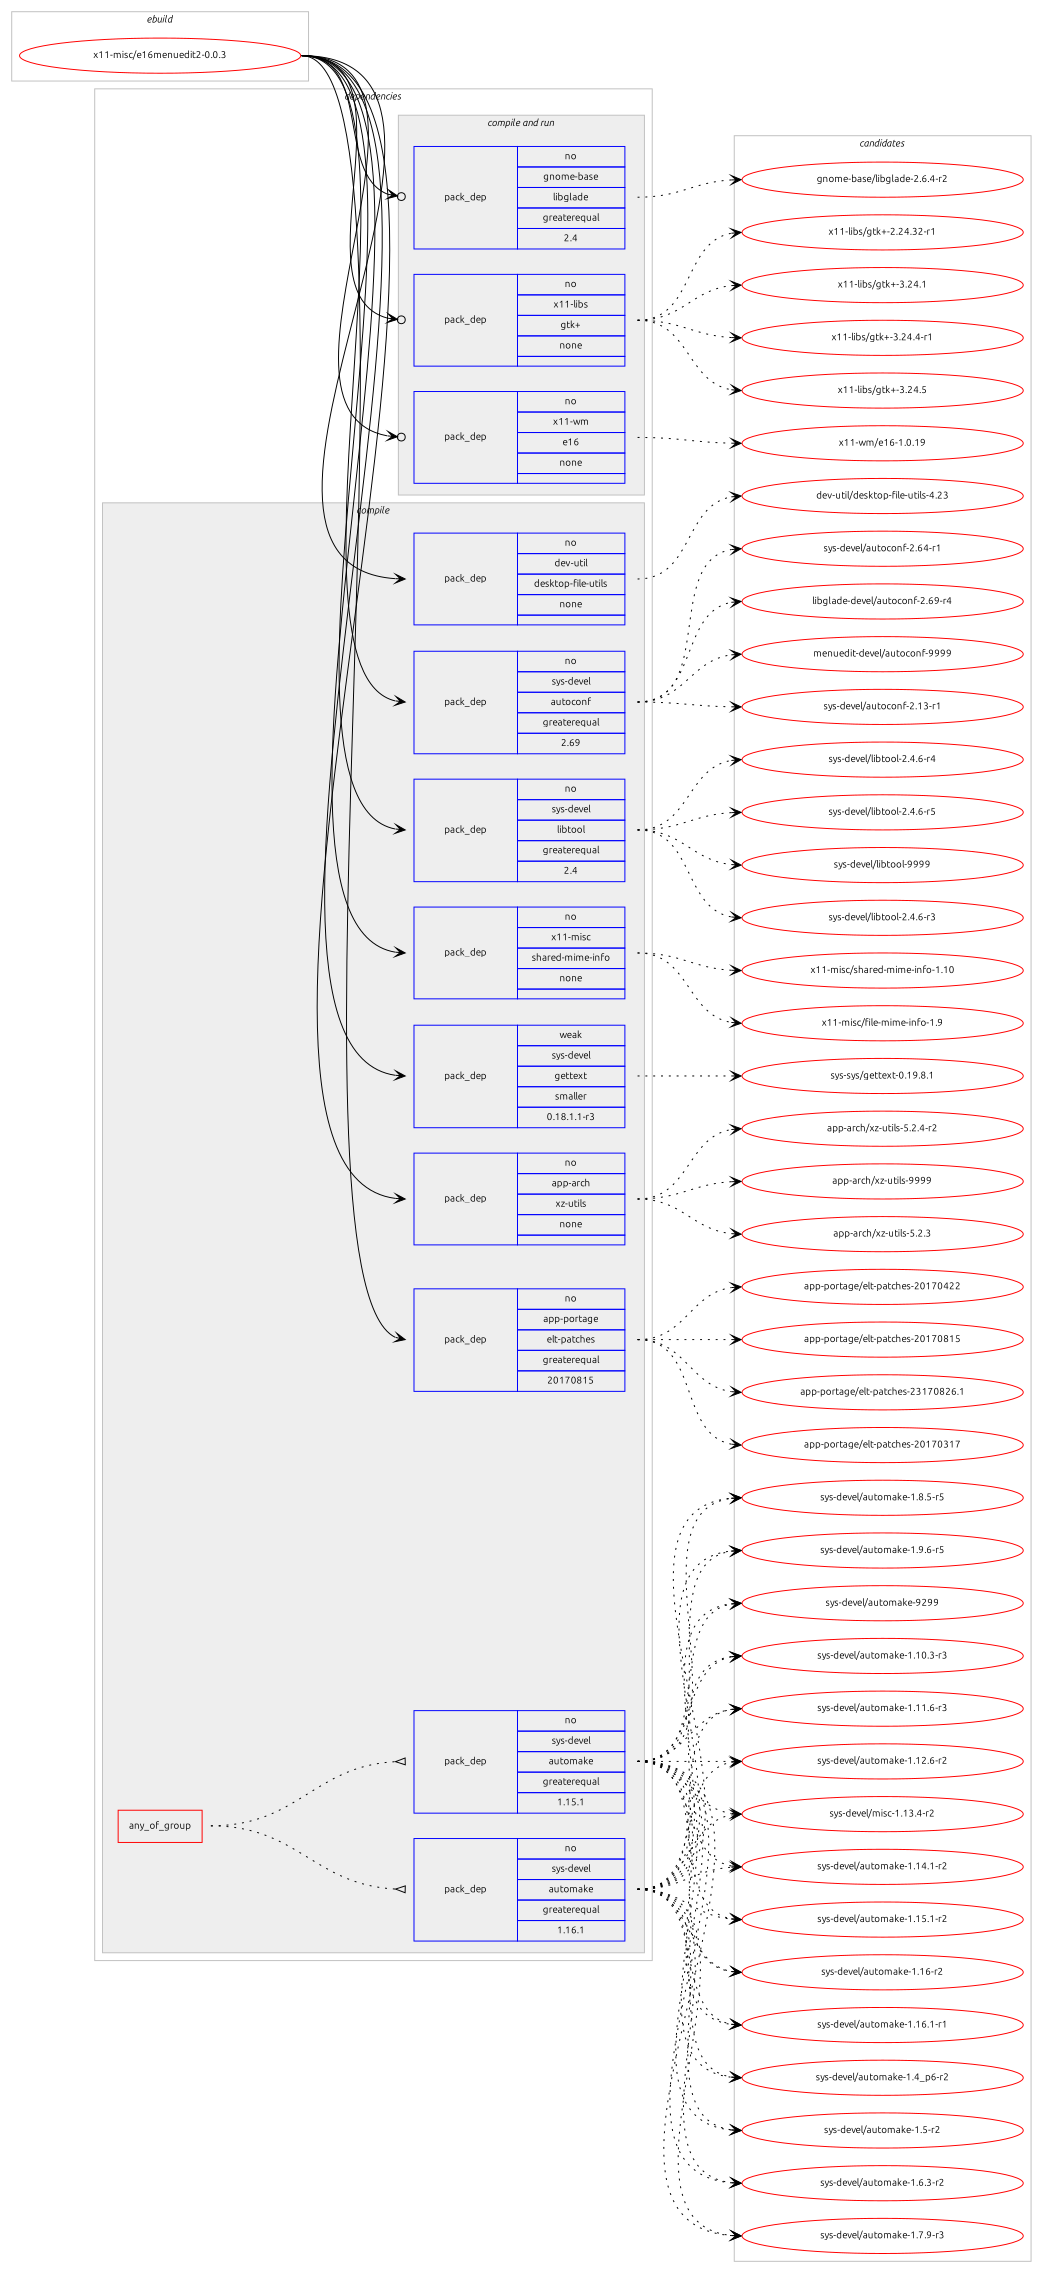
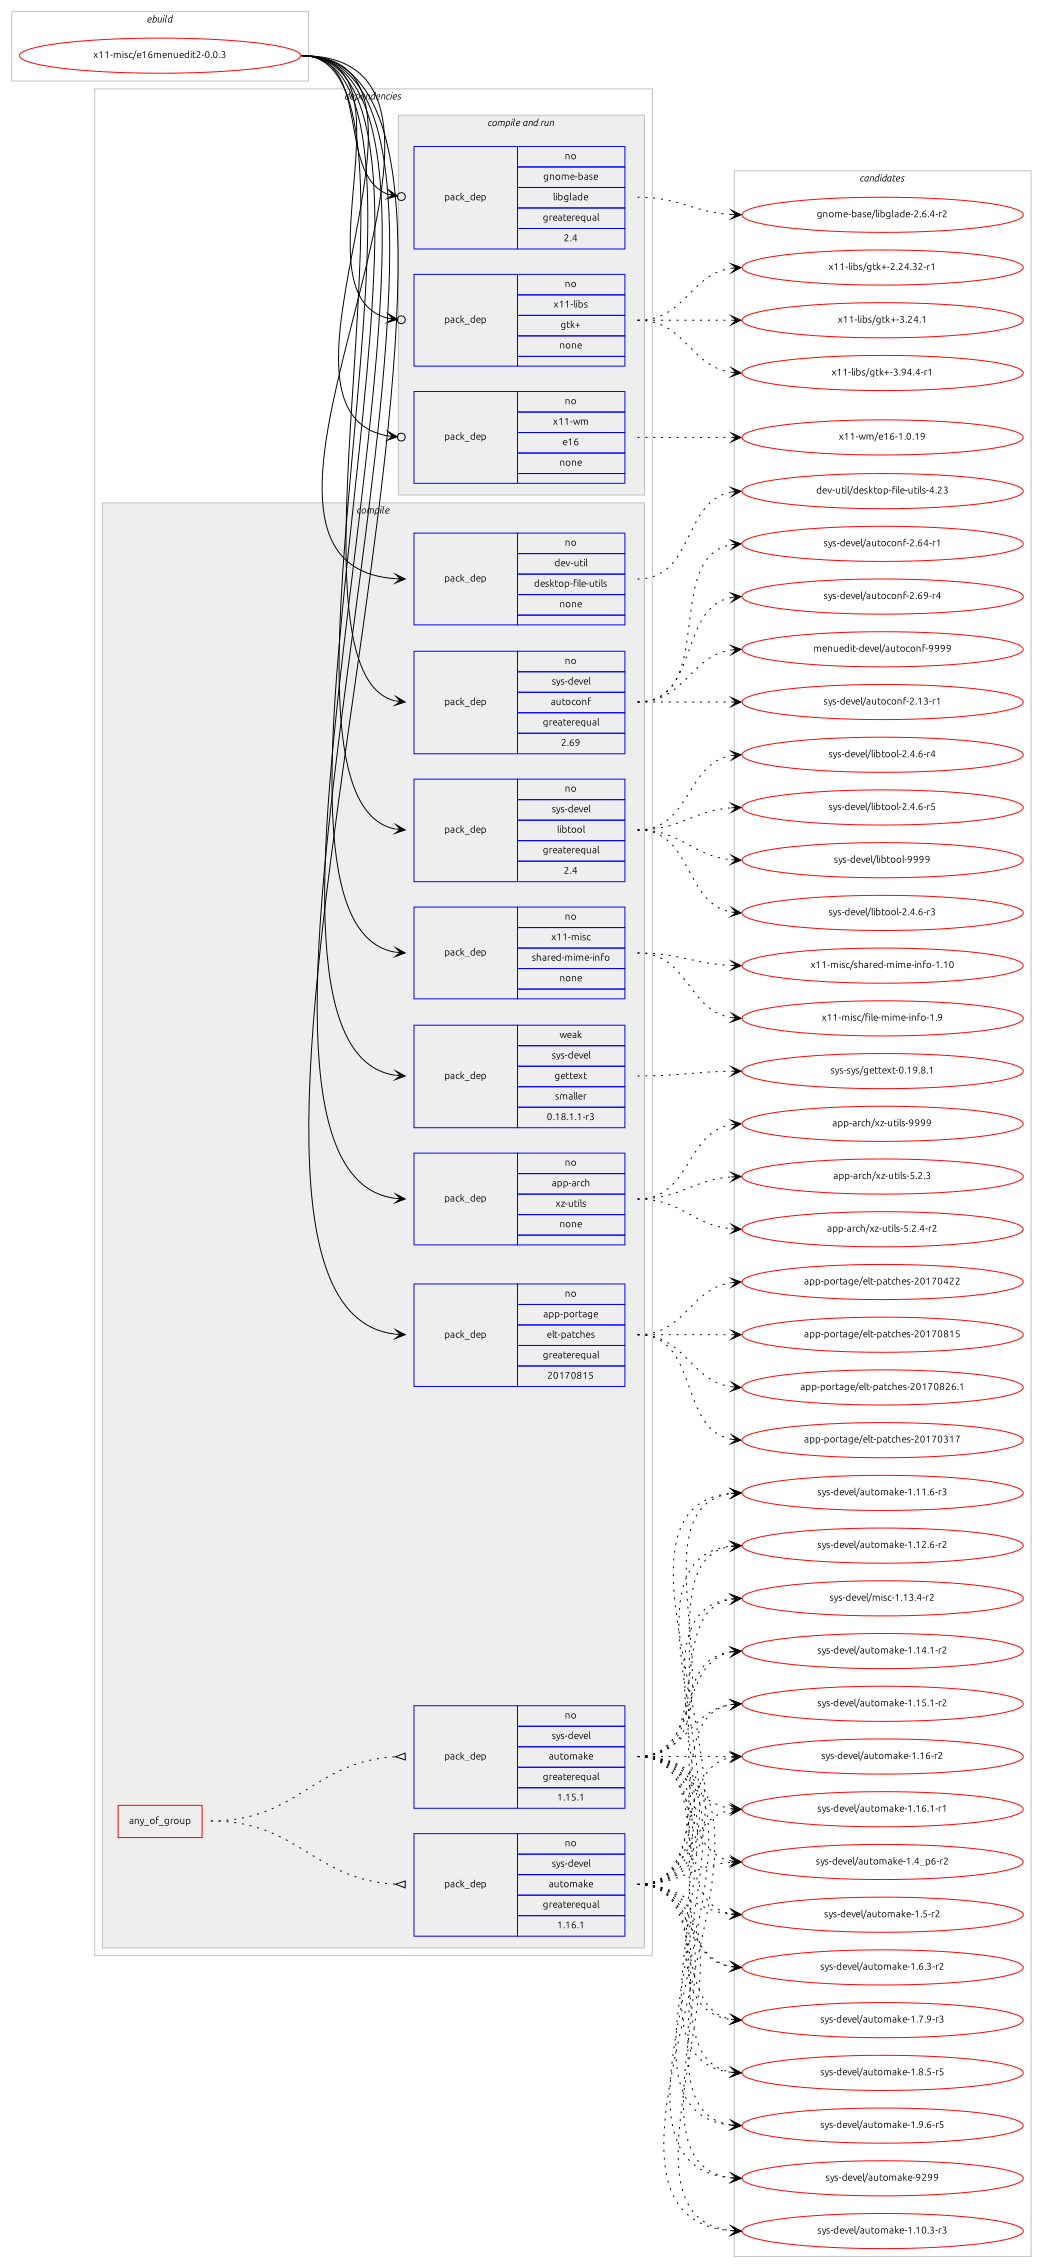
node "x11-libs/gtk+-3.24.4-r1": label "x11-libs/gtk+-3.24.4-r1" -> "x11-libs/gtk+-3.94.4-r1"
node "x11-libs/gtk+-3.24.5": removed
node "libglade-devel/autoconf-2.69-r4": label "libglade-devel/autoconf-2.69-r4" -> "sys-devel/autoconf-2.69-r4"
node "app-portage/elt-patches-23170826.1": label "app-portage/elt-patches-23170826.1" -> "app-portage/elt-patches-20170826.1"
